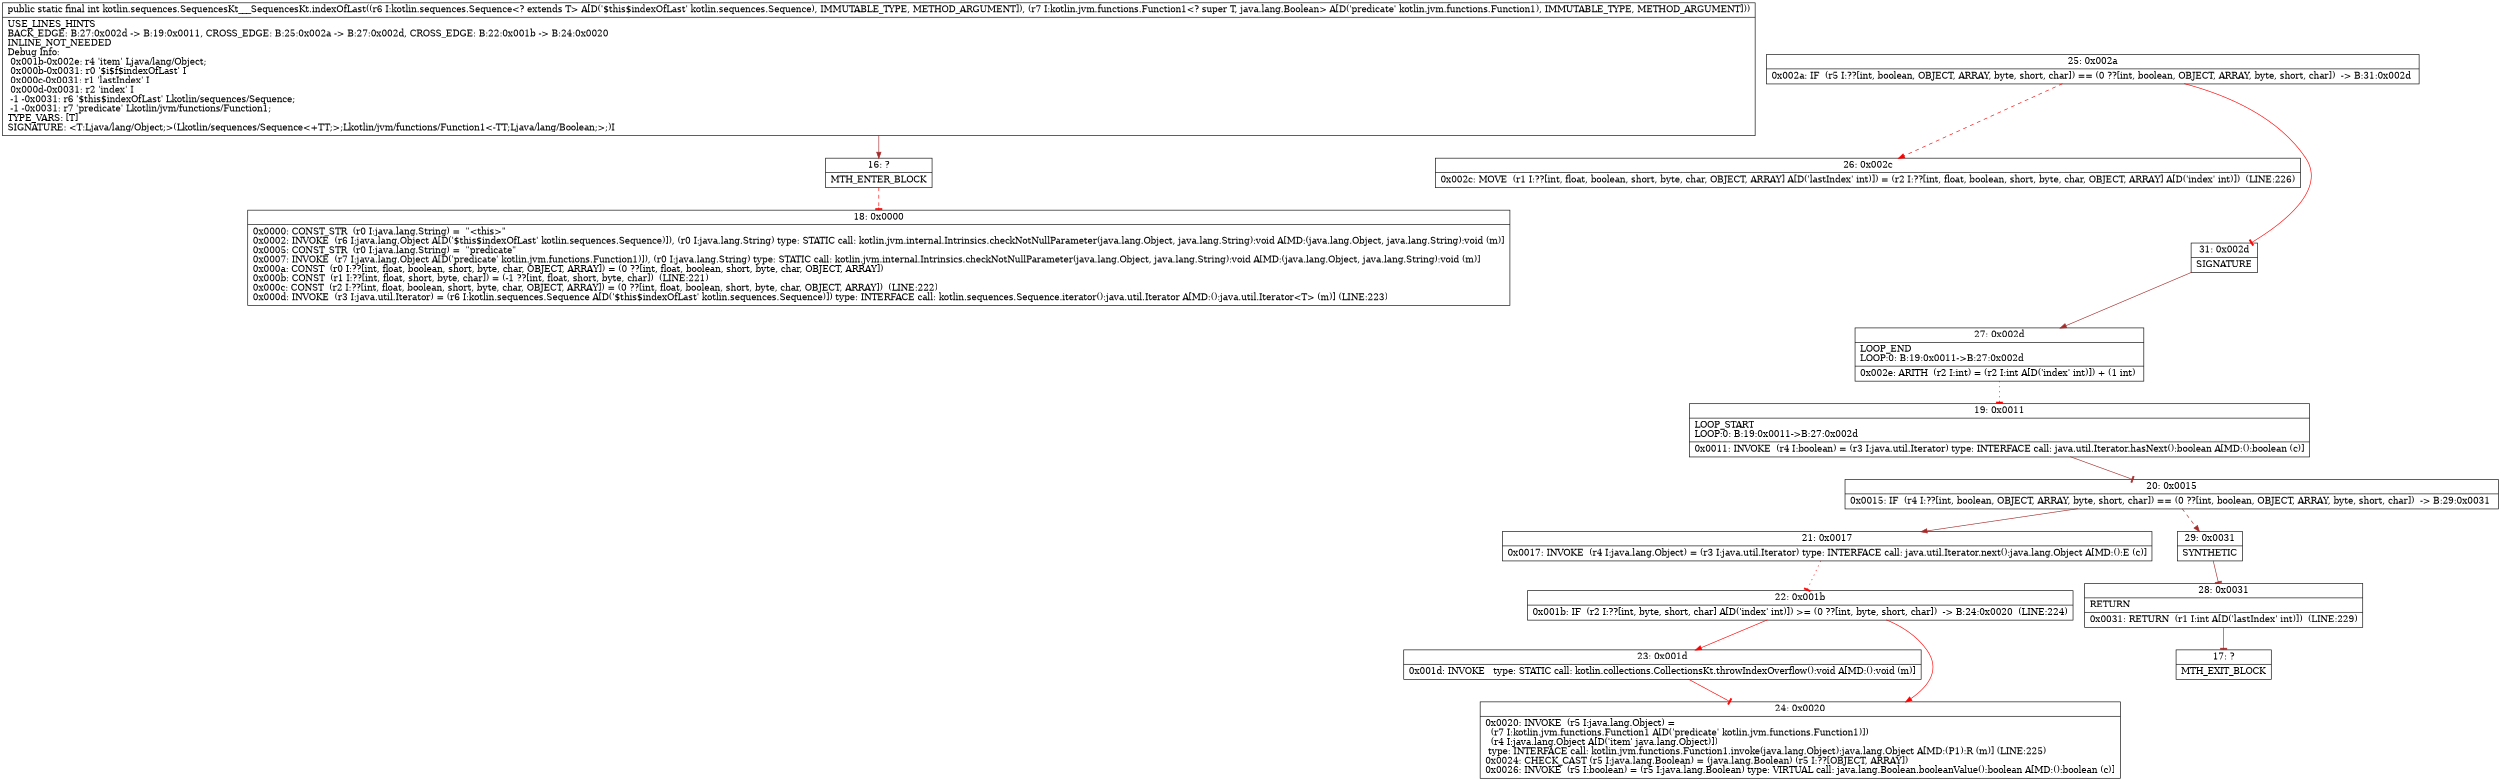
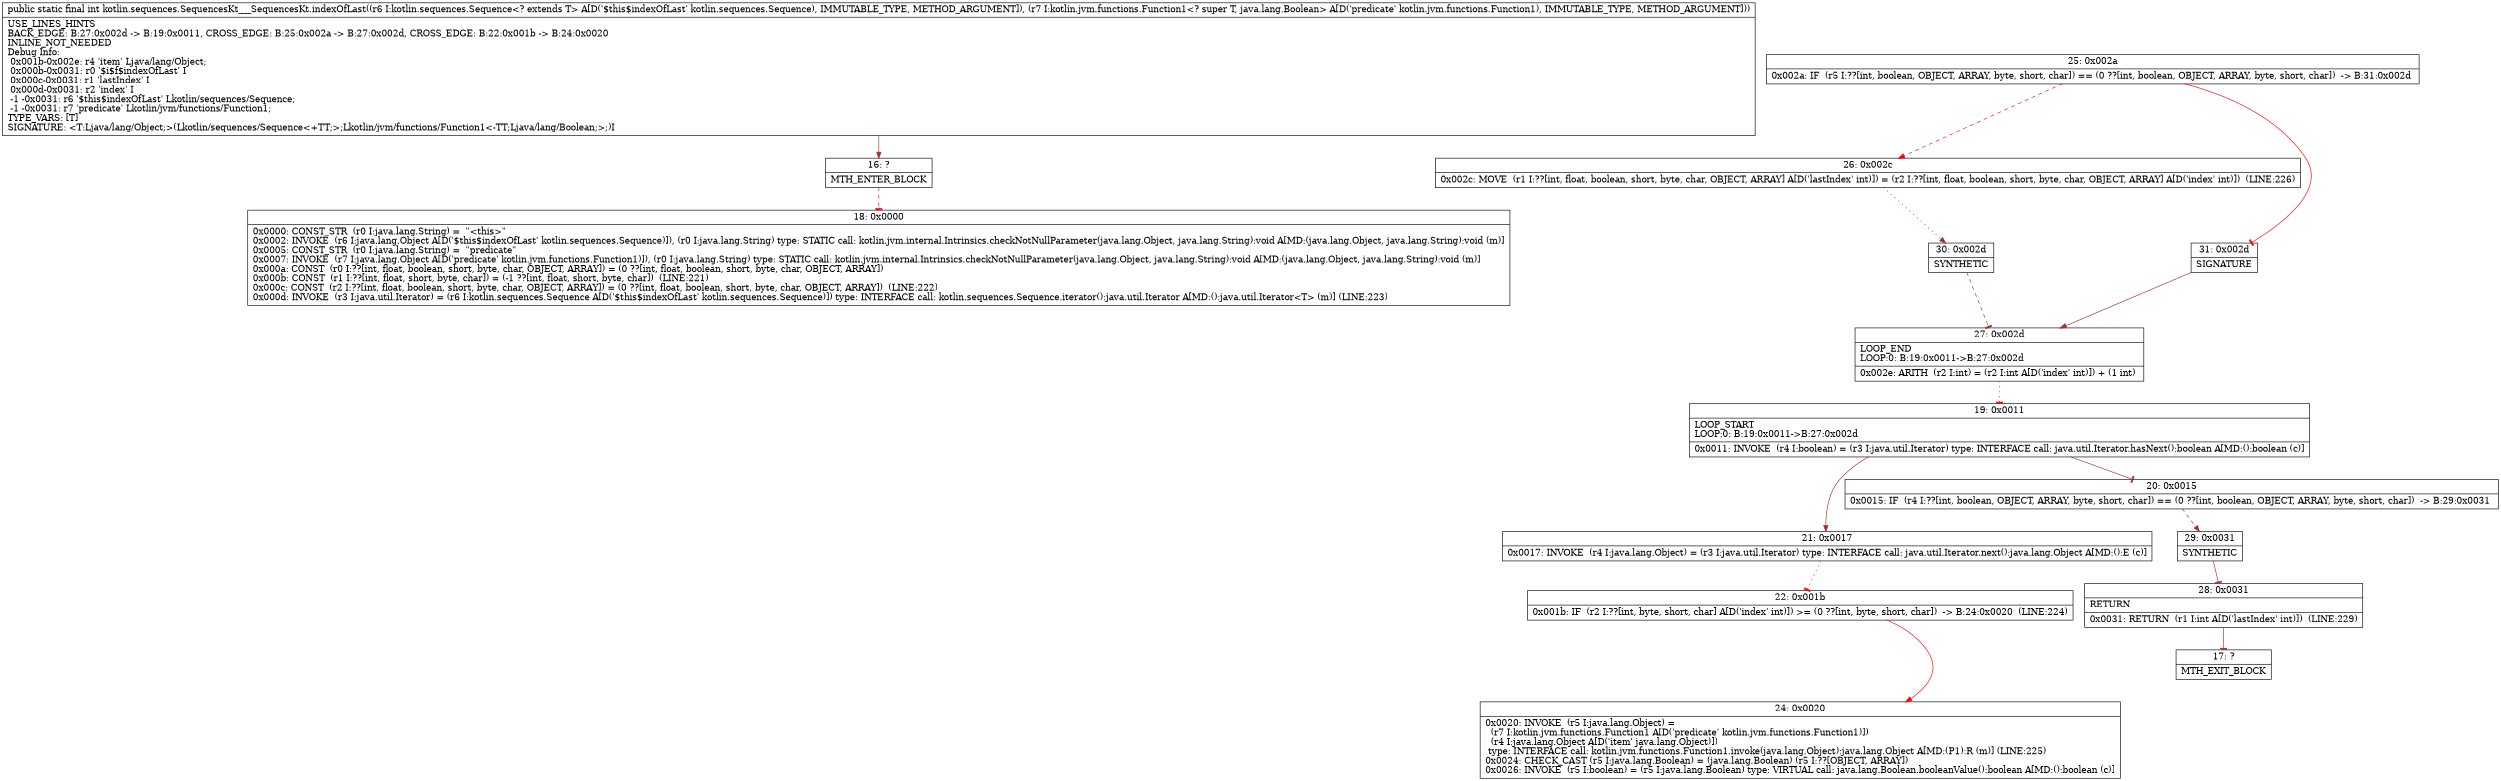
node "30: 0x002d": added
edge "20: 0x0015" -> "21: 0x0017": now "19: 0x0011" -> "21: 0x0017"
node "23: 0x001d": removed
